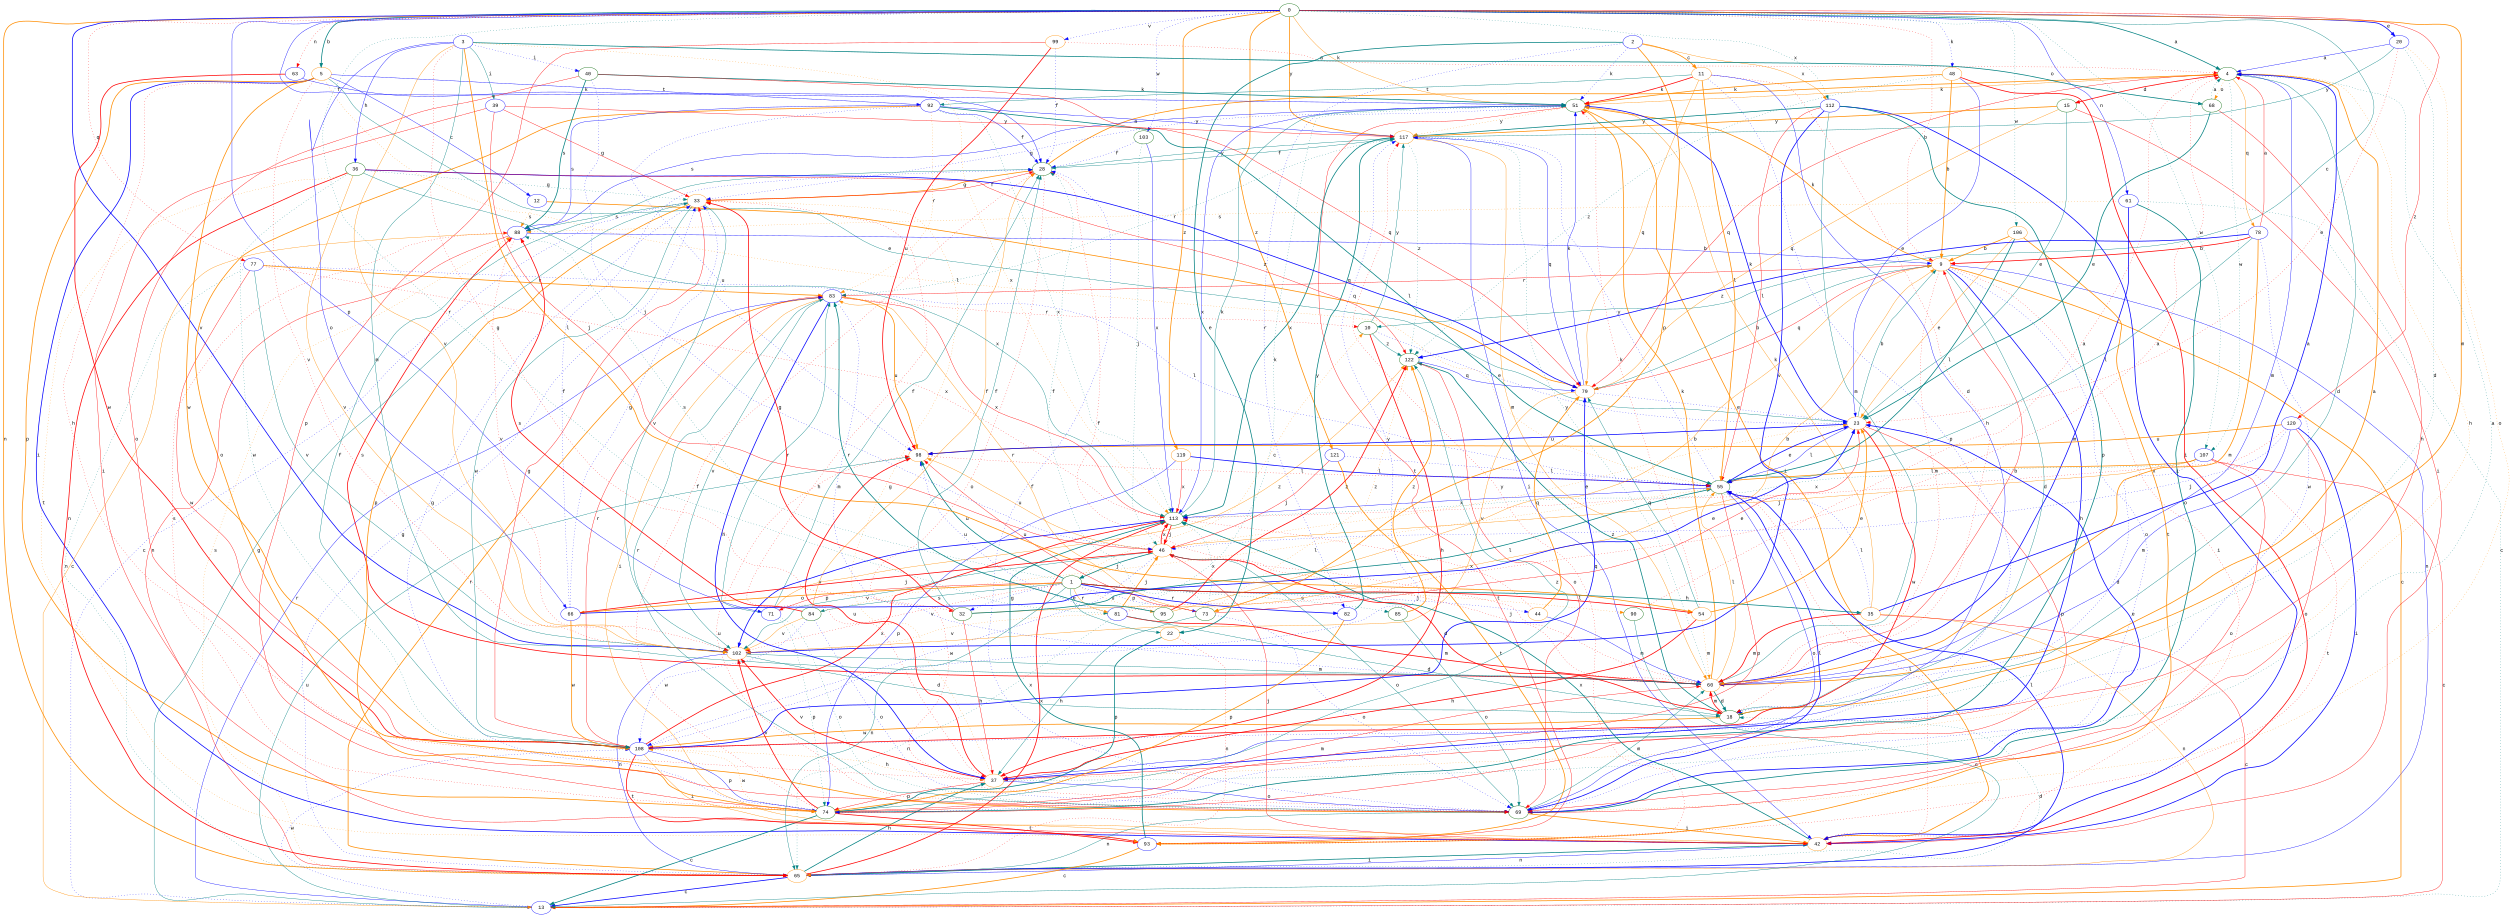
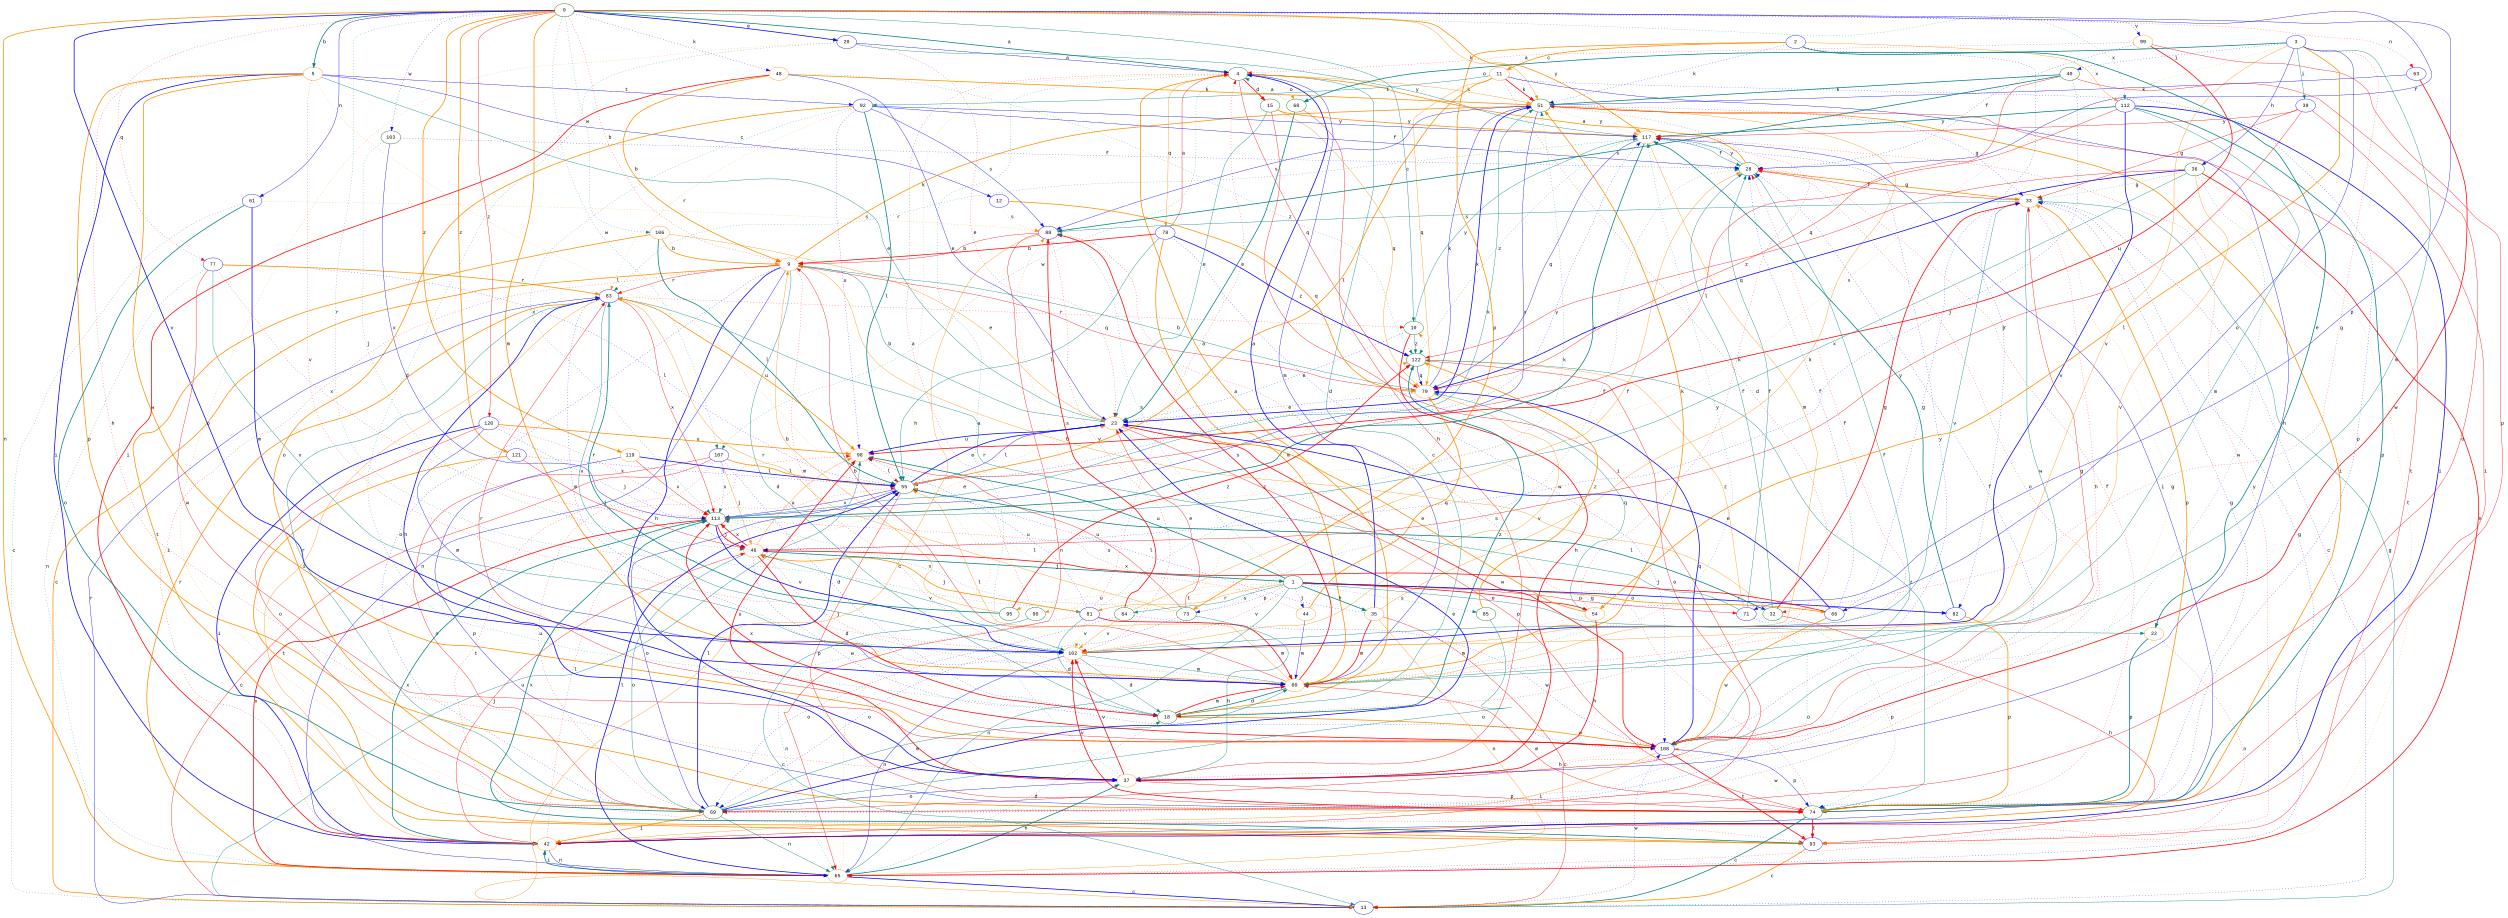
edge "88" -> "9": color blue -> red
edge "32" -> "37": now "32" -> "93"
